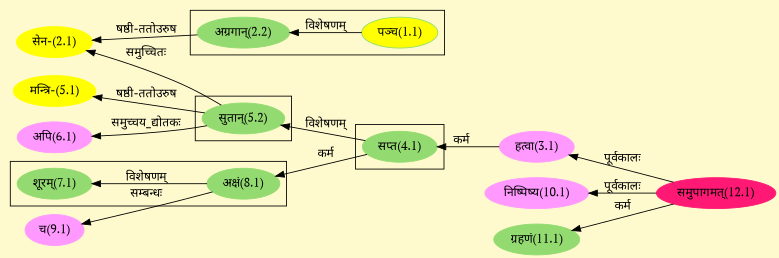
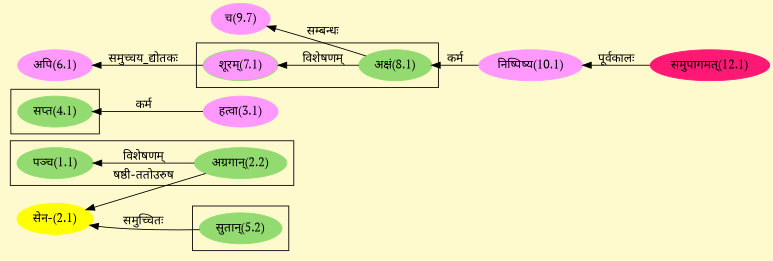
edge "पञ्च(1.1)" -> "अग्रगान्(2.2)": reversed
node "पञ्च(1.1)": fillcolor #ffff00 -> #93db70
node "मन्त्रि-(5.1)": removed
edge "सुतान्(5.2)" -> "अपि(6.1)": now "शूरम्(7.1)" -> "अपि(6.1)"
edge "सप्त(4.1)" -> "सुतान्(5.2)": removed, label "विशेषणम्"
edge "सप्त(4.1)" -> "अक्षं(8.1)": now "निष्पिष्य(10.1)" -> "अक्षं(8.1)"
edge "समुपागमत्(12.1)" -> "हत्वा(3.1)": removed, label "पूर्वकालः"
node "शूरम्(7.1)": fillcolor #93db70 -> #ff99ff
node "च(9.1)": label "च(9.1)" -> "च(9.7)"
node "ग्रहणं(11.1)": removed
